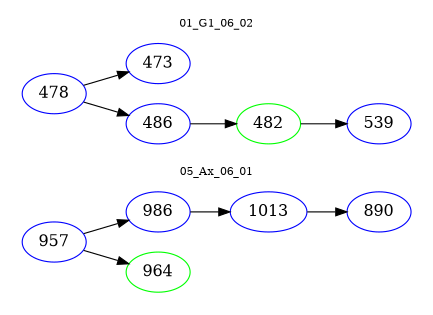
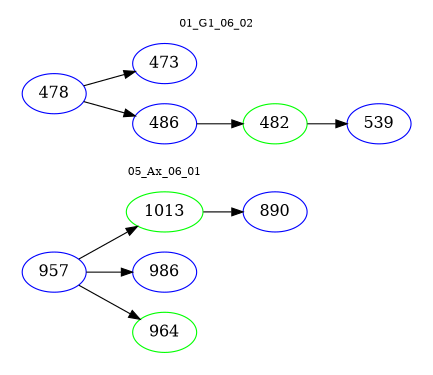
edge "986" -> "1013": now "957" -> "1013"
node "1013": color blue -> green
